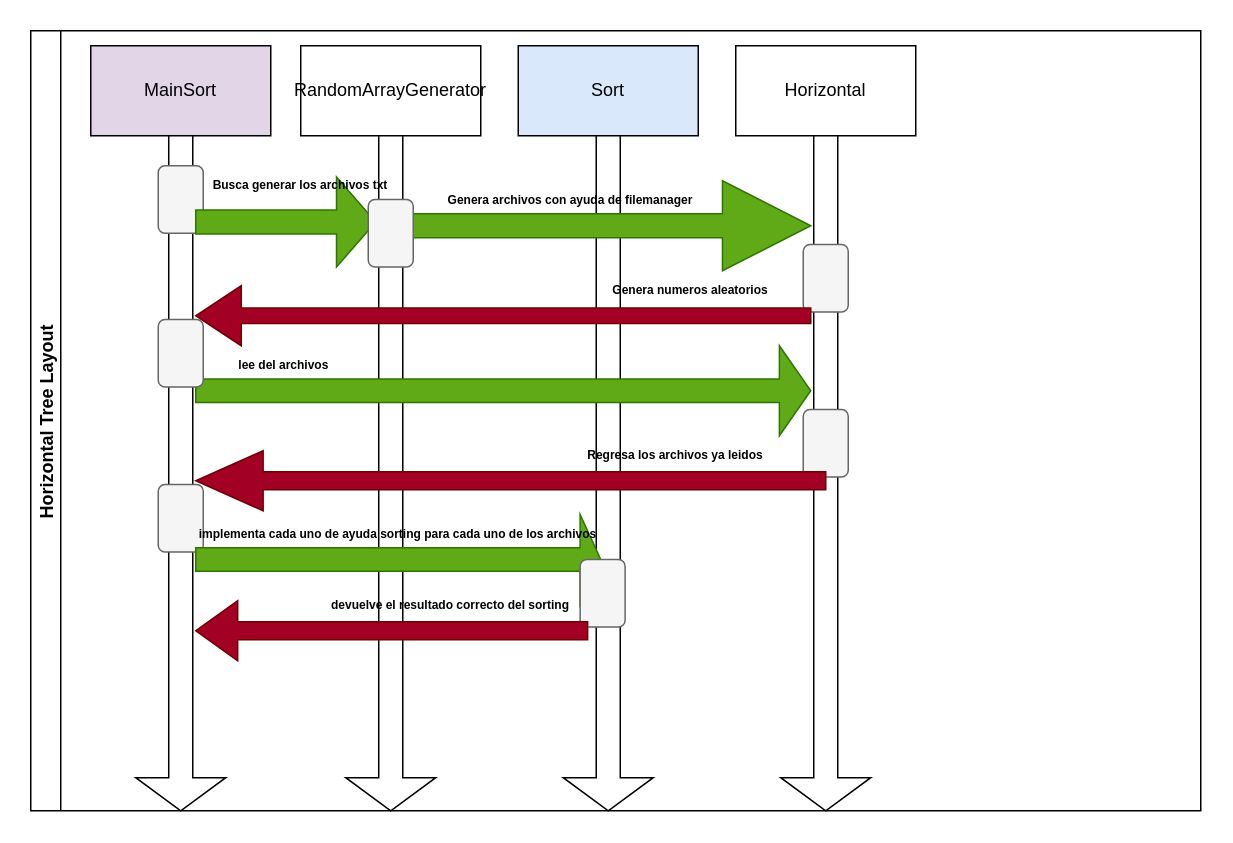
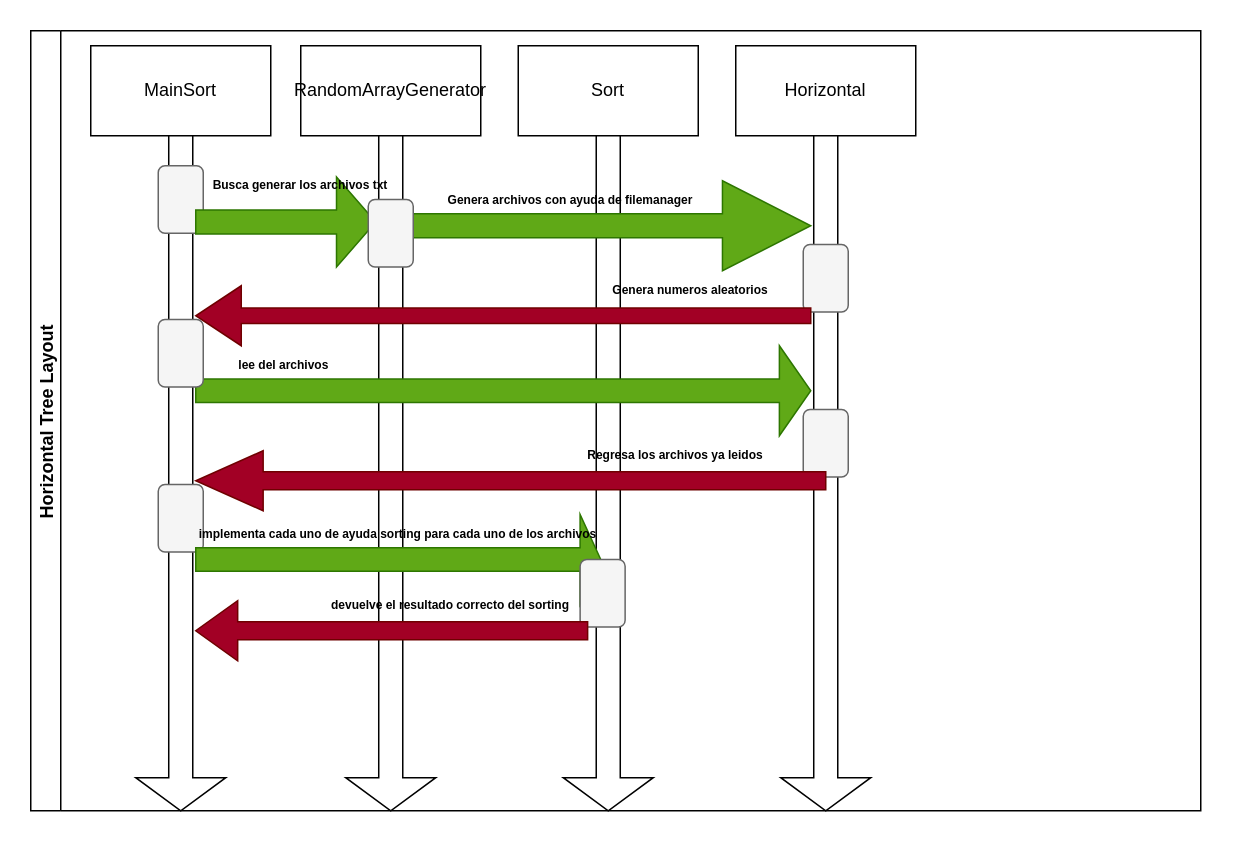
node "MainSort": fillcolor #e1d5e7 -> #ffffff
node "Sort": fillcolor #dae8fc -> #ffffff
